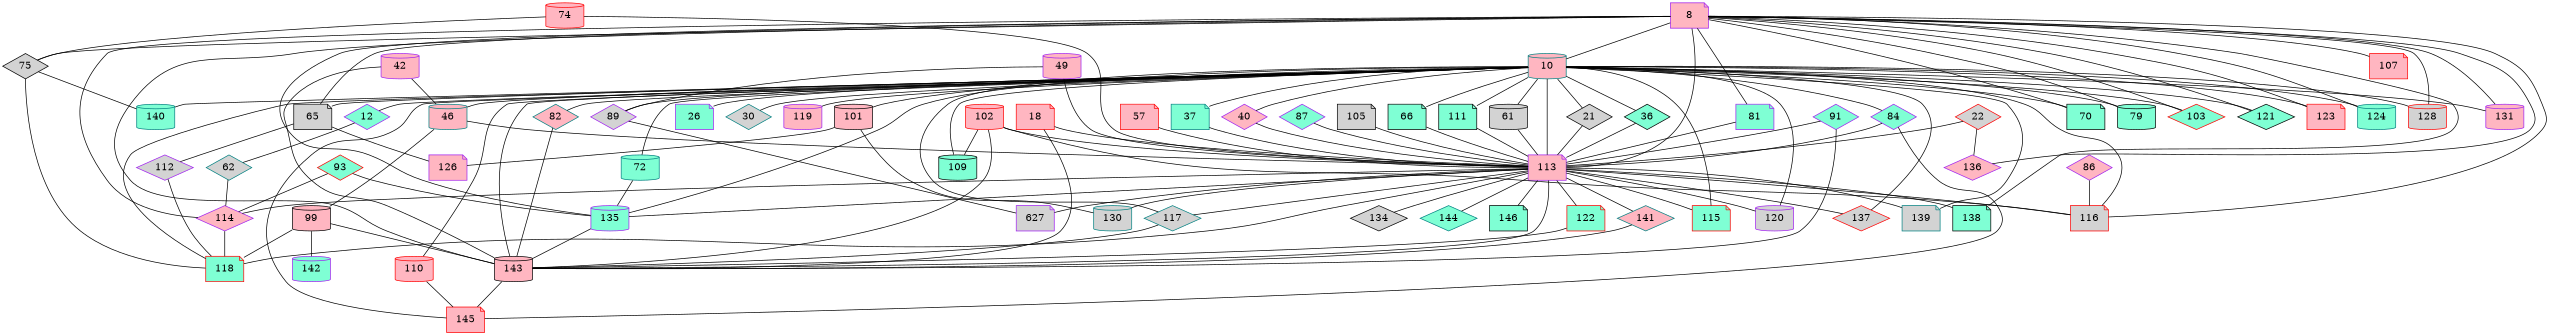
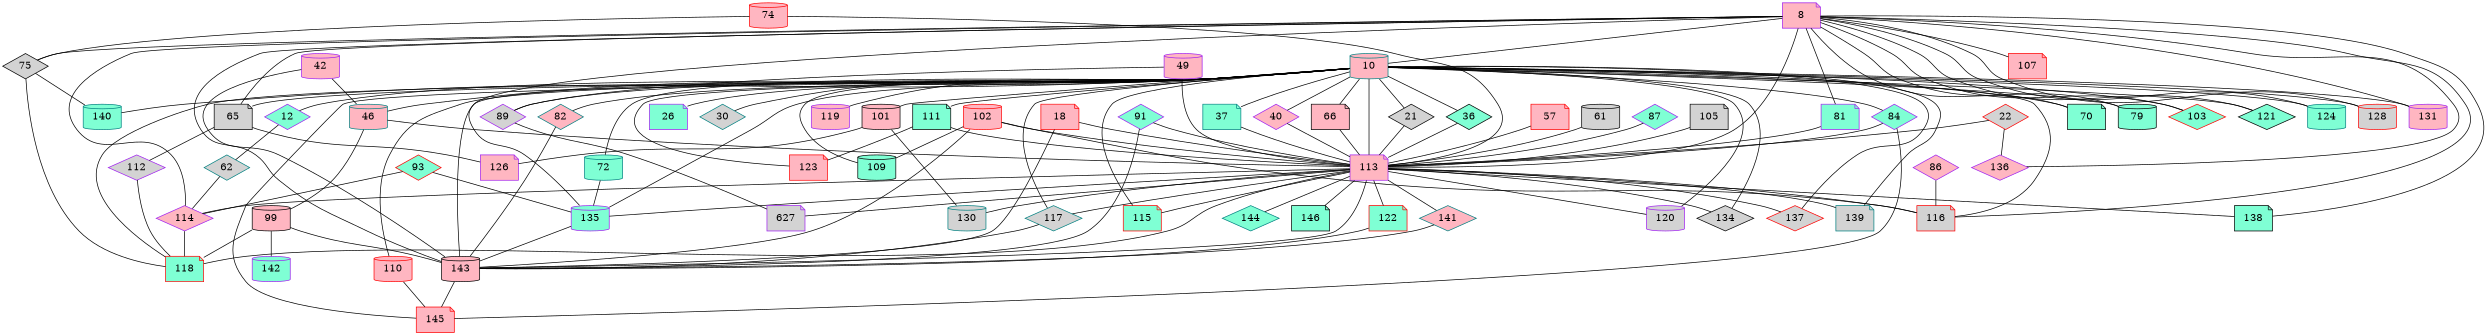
edge "8" -- "123": now "111" -- "123"
edge "10" -- "61": now "10" -- "134"
node "66": fillcolor aquamarine -> lightpink
